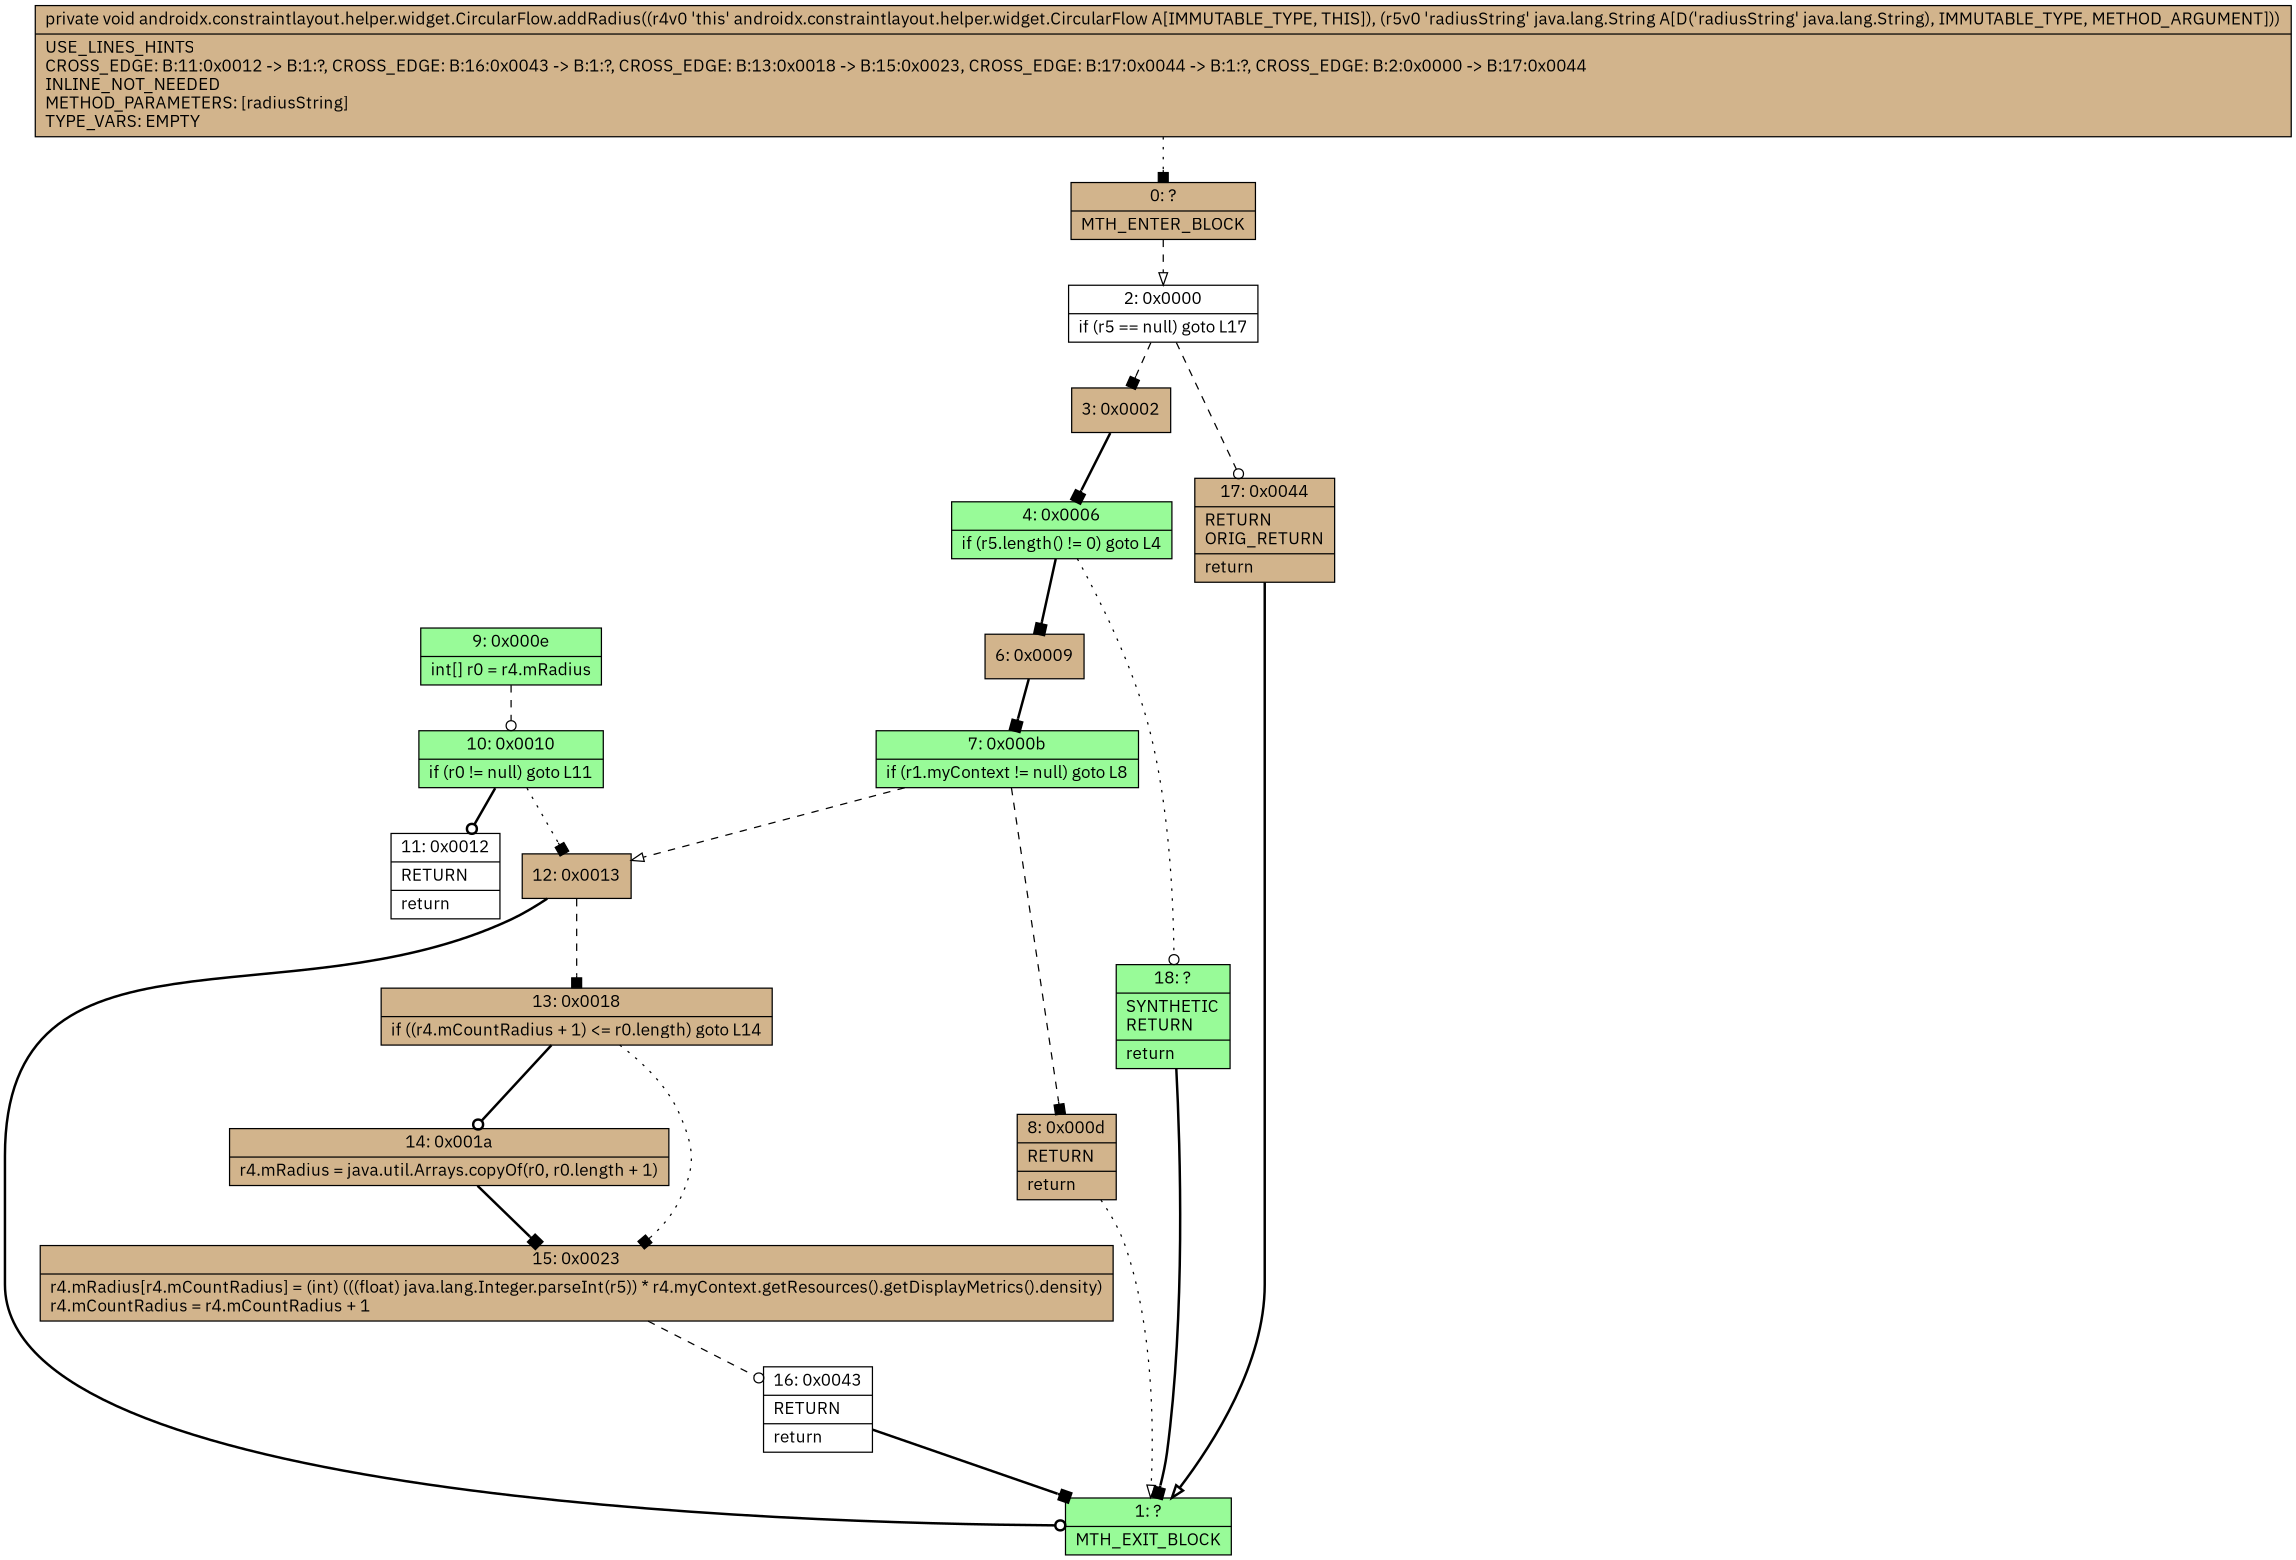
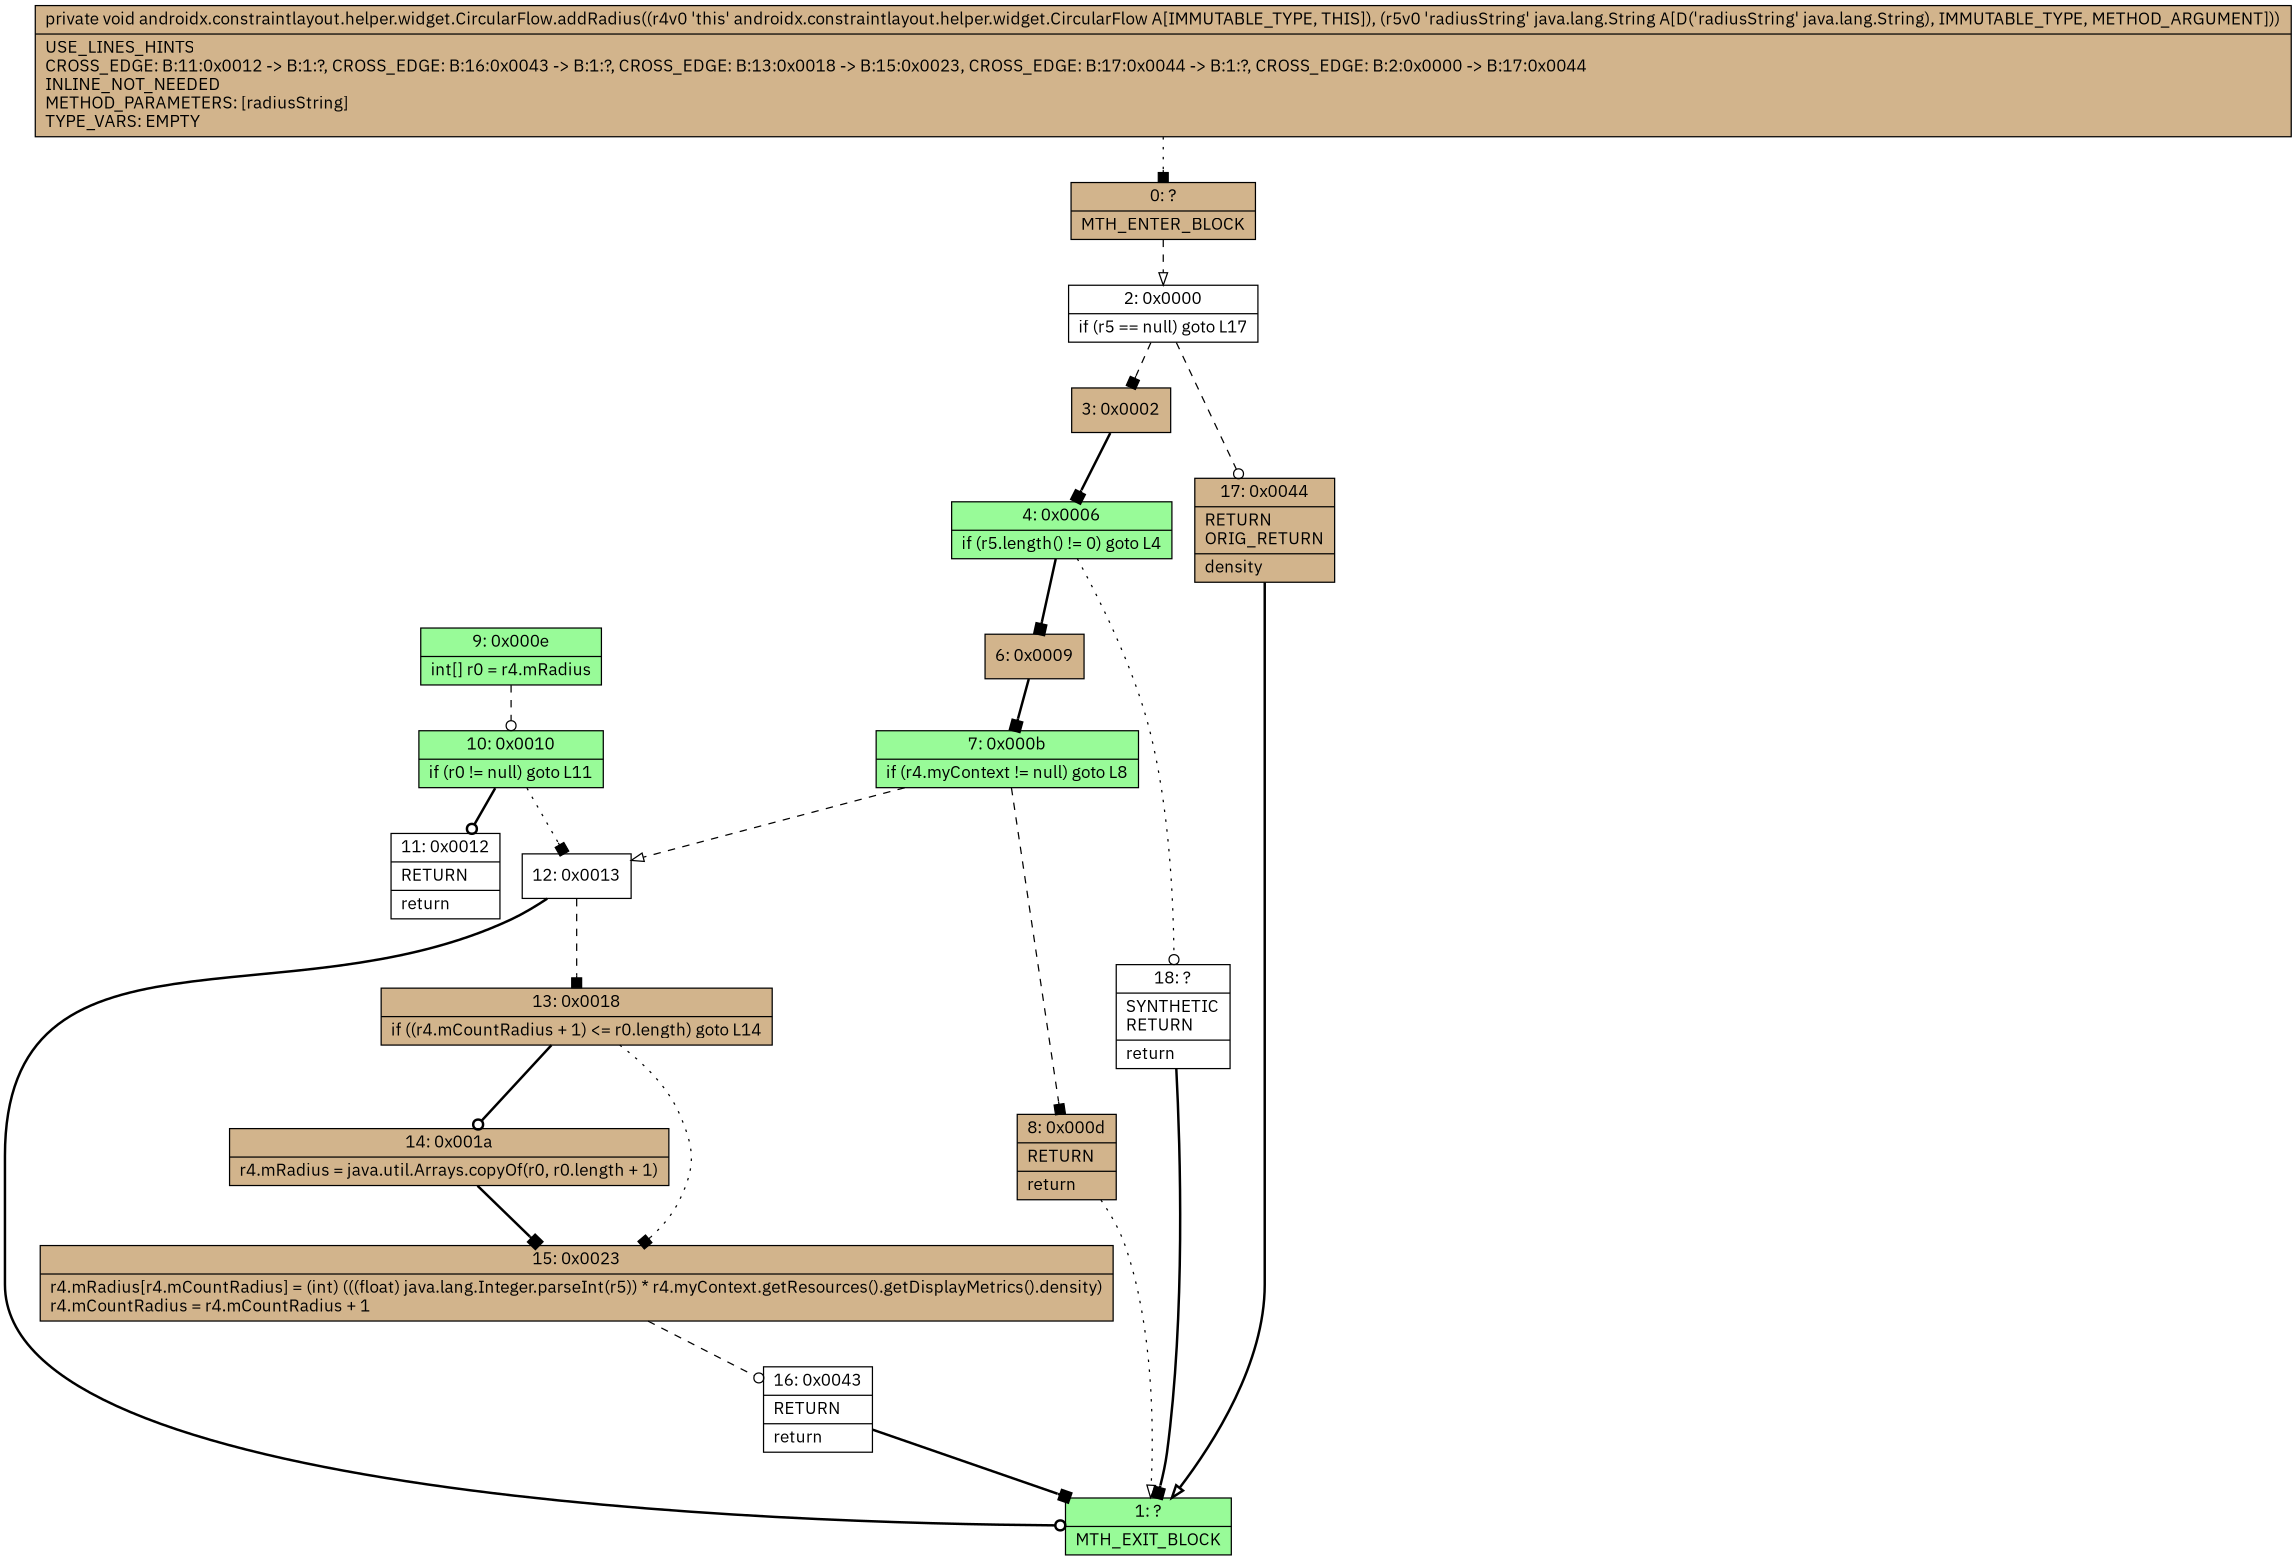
node "17: 0x0044": text "return" -> "density"
node "7: 0x000b": text "if (r1.myContext != null) goto L8" -> "if (r4.myContext != null) goto L8"
node "12: 0x0013": fillcolor tan -> white
node "18: ?": fillcolor palegreen -> white
